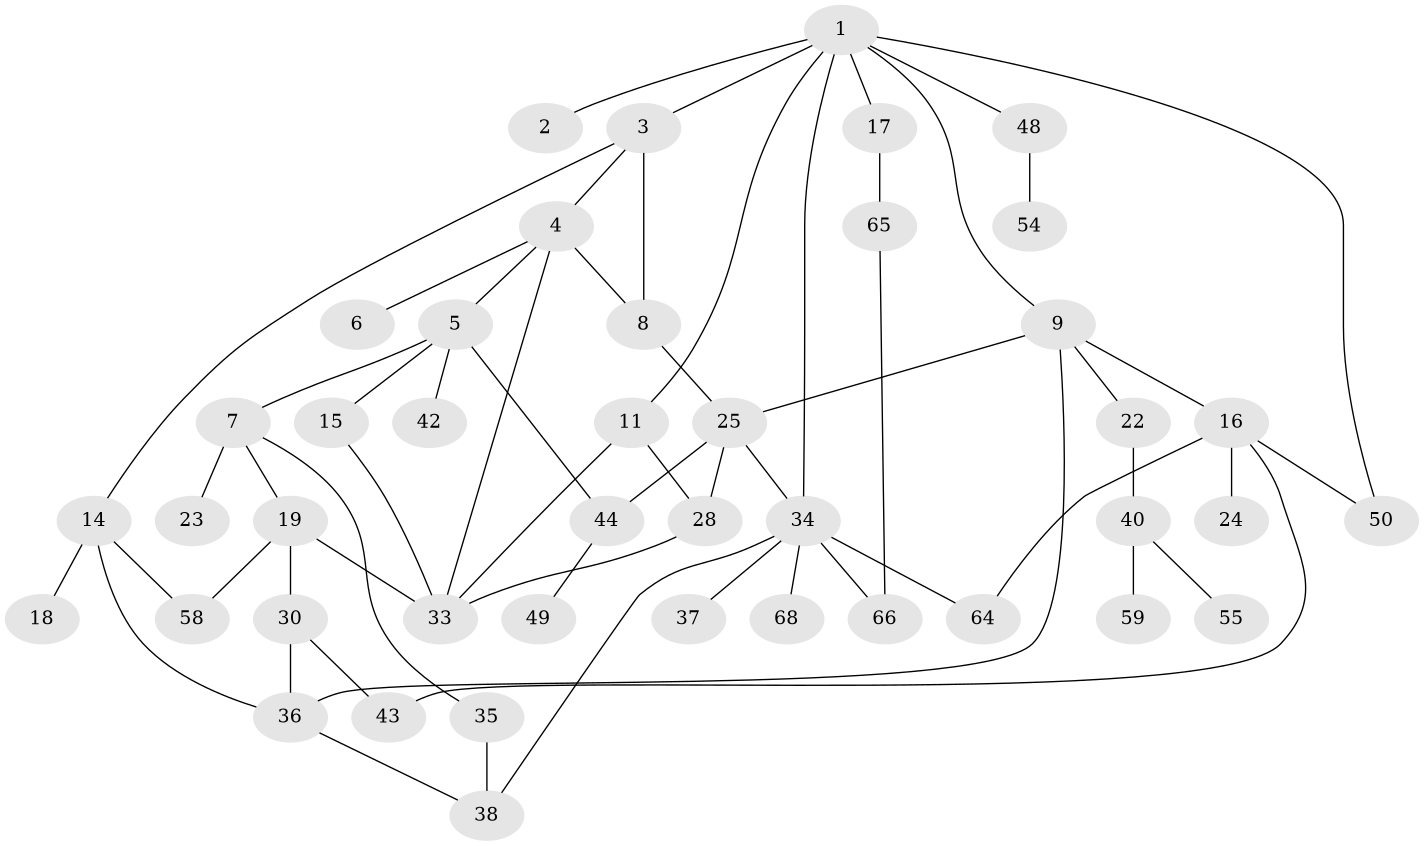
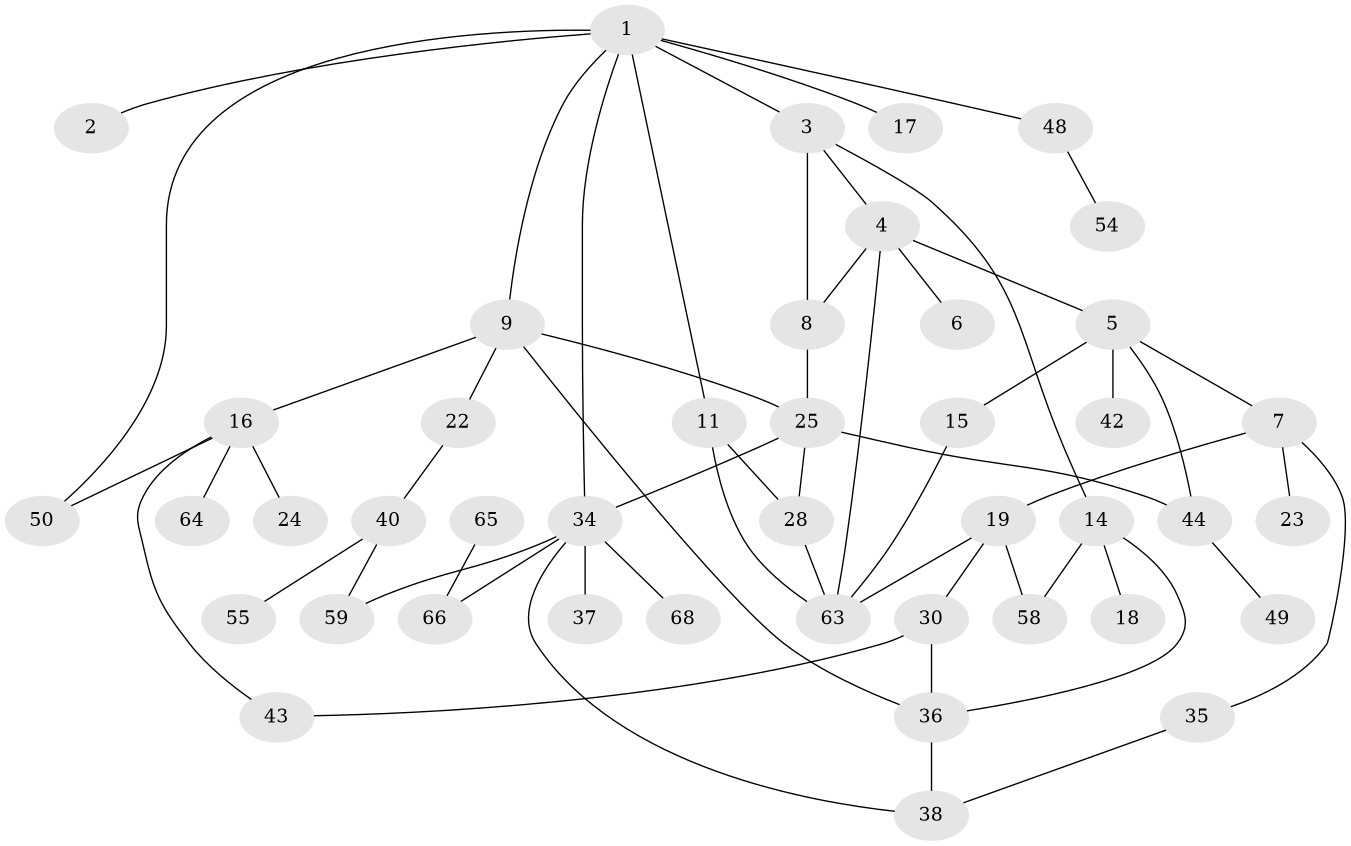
edge "17" -- "65": removed
edge "34" -- "64": now "34" -- "59"
node "33": label "33" -> "63"
